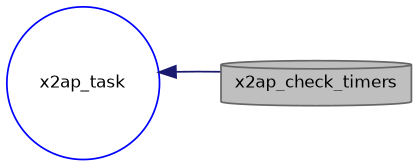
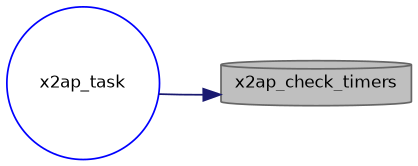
edge "x2ap_check_timers" -> "x2ap_task": reversed
